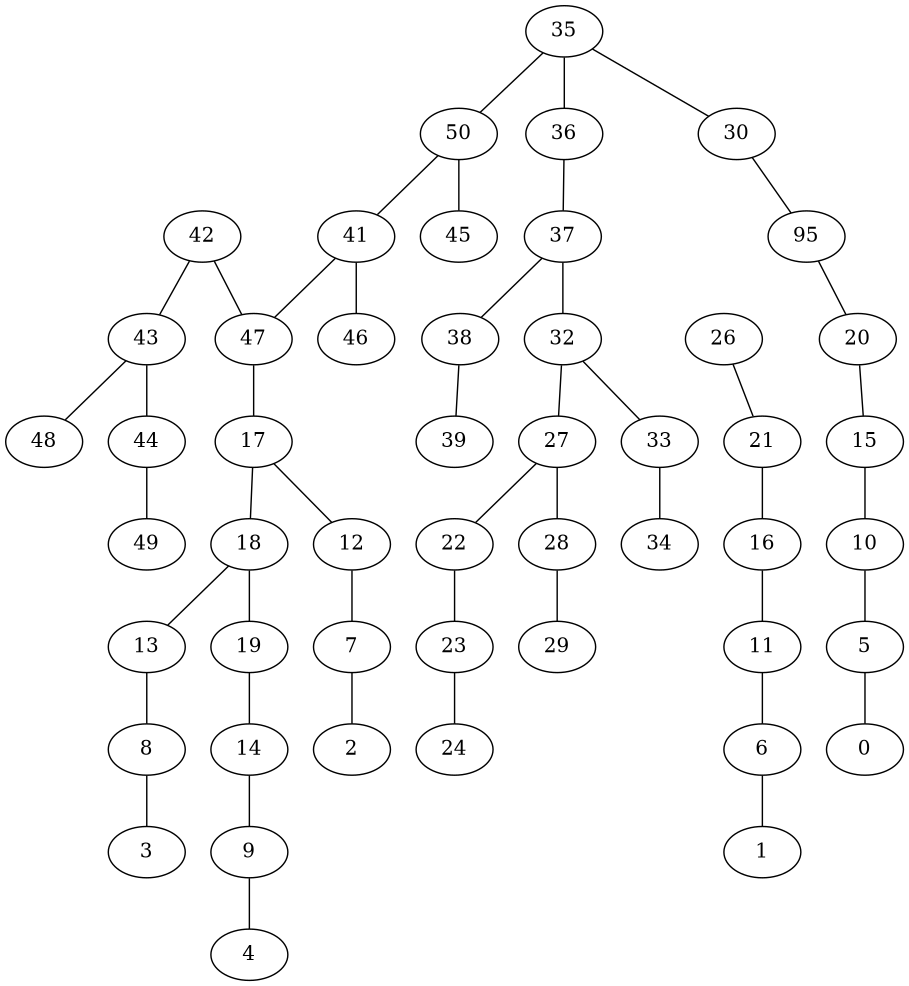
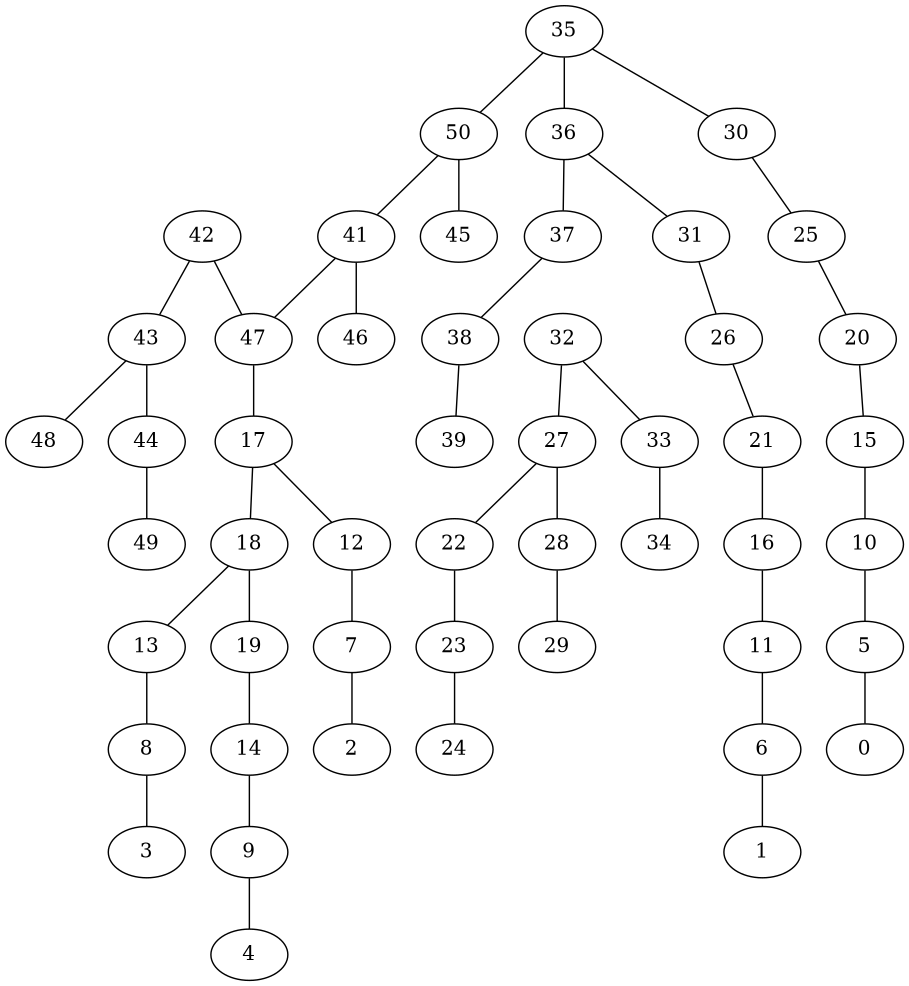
node "31": added
node "95": label "95" -> "25"
edge "37" -- "32": removed
